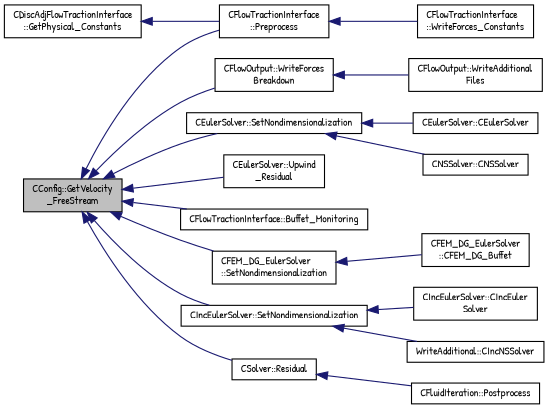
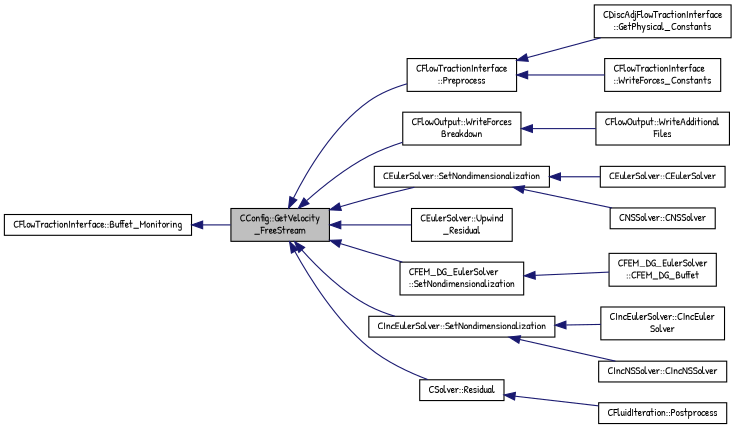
edge "CFlowTractionInterface ::Preprocess" -> "CDiscAdjFlowTractionInterface ::GetPhysical_Constants": reversed
edge "CFlowTractionInterface::Buffet_Monitoring" -> "CConfig::GetVelocity _FreeStream": reversed
node "WriteAdditional::CIncNSSolver": label "WriteAdditional::CIncNSSolver" -> "CIncNSSolver::CIncNSSolver"
